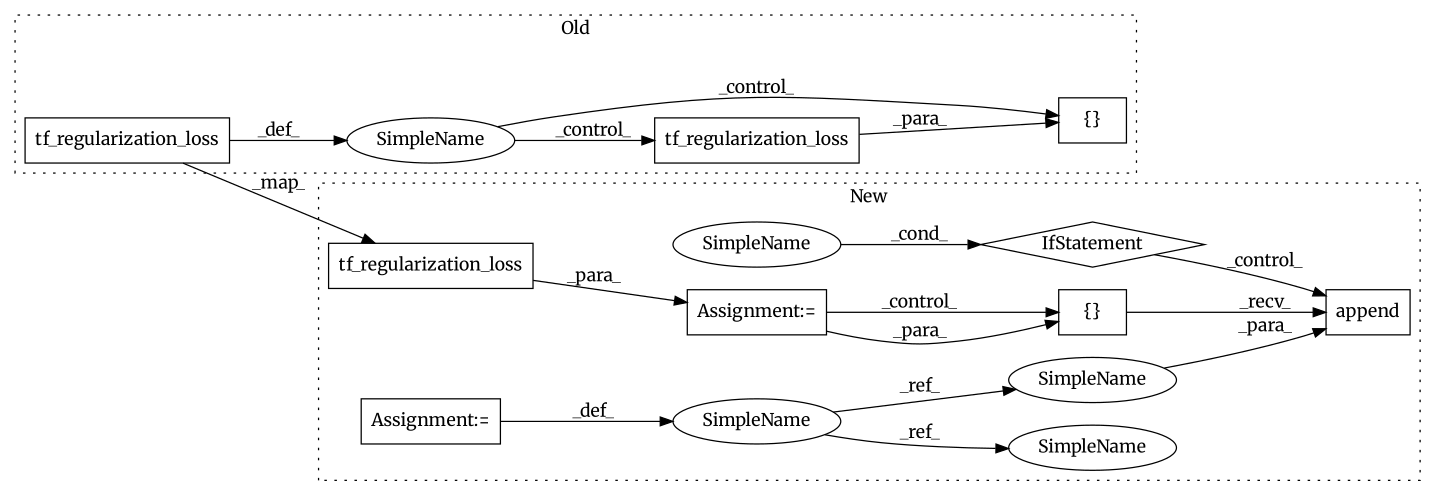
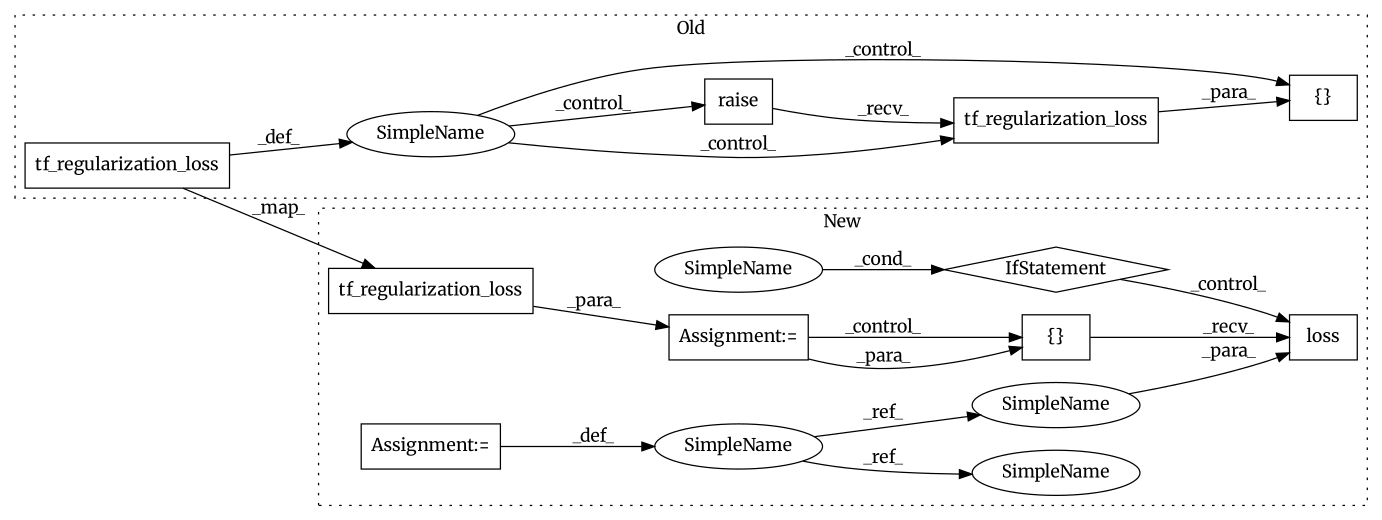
node "raise": added
node "append": label "append" -> "loss"
